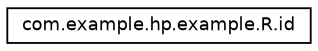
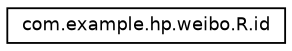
node "com.example.hp.example.R.id": label "com.example.hp.example.R.id" -> "com.example.hp.weibo.R.id"
